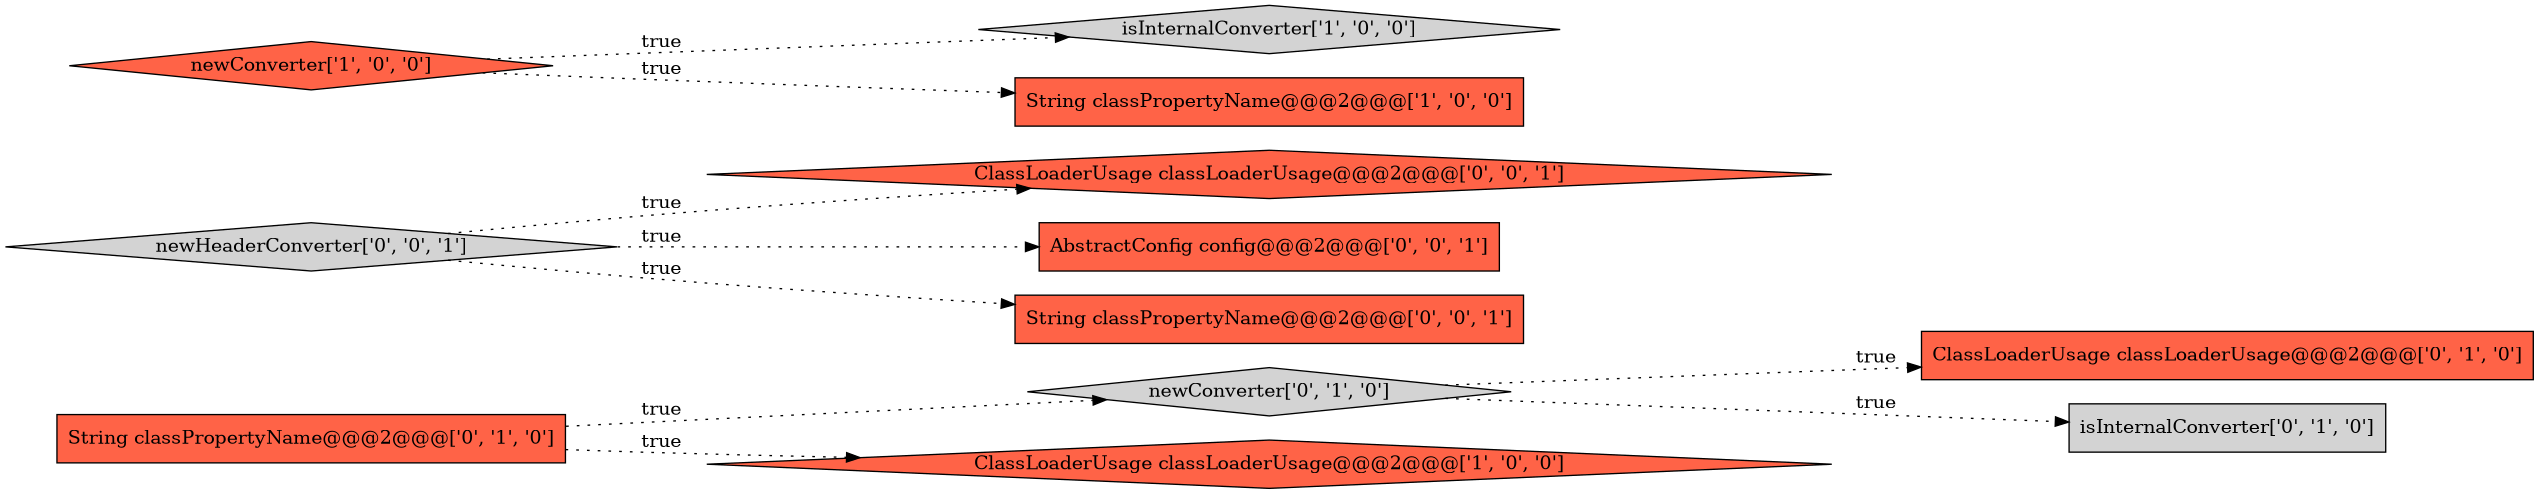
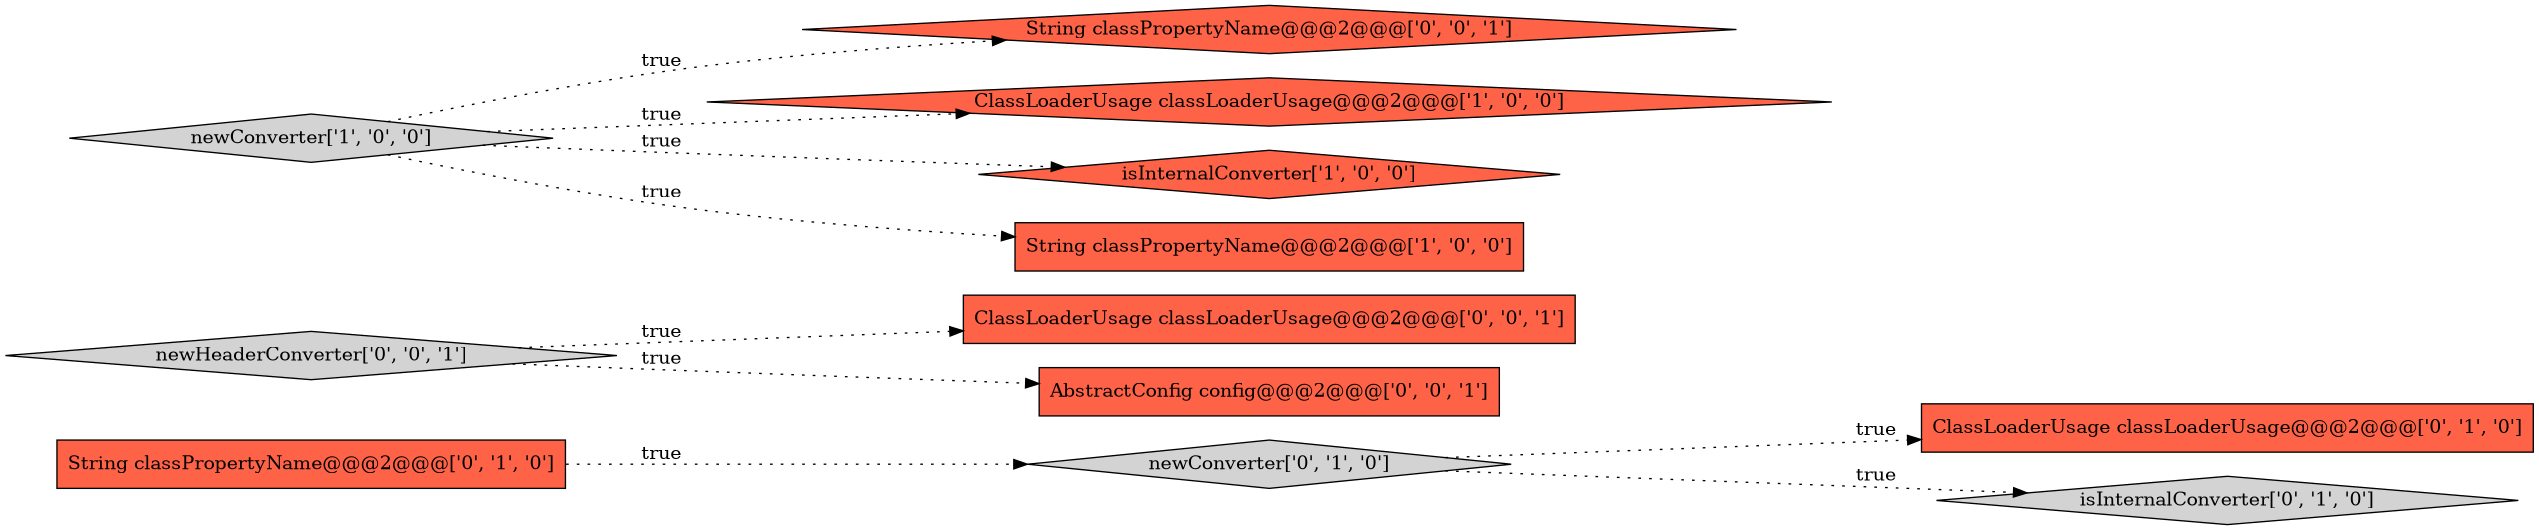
node "isInternalConverter['1', '0', '0']": fillcolor lightgray -> tomato
node "newConverter['1', '0', '0']": fillcolor tomato -> lightgray
node "ClassLoaderUsage classLoaderUsage@@@2@@@['0', '0', '1']": shape diamond -> box
edge "newHeaderConverter['0', '0', '1']" -> "String classPropertyName@@@2@@@['0', '0', '1']": now "newConverter['1', '0', '0']" -> "String classPropertyName@@@2@@@['0', '0', '1']"
node "String classPropertyName@@@2@@@['0', '0', '1']": shape box -> diamond
node "isInternalConverter['0', '1', '0']": shape box -> diamond
edge "String classPropertyName@@@2@@@['0', '1', '0']" -> "ClassLoaderUsage classLoaderUsage@@@2@@@['1', '0', '0']": now "newConverter['1', '0', '0']" -> "ClassLoaderUsage classLoaderUsage@@@2@@@['1', '0', '0']"
